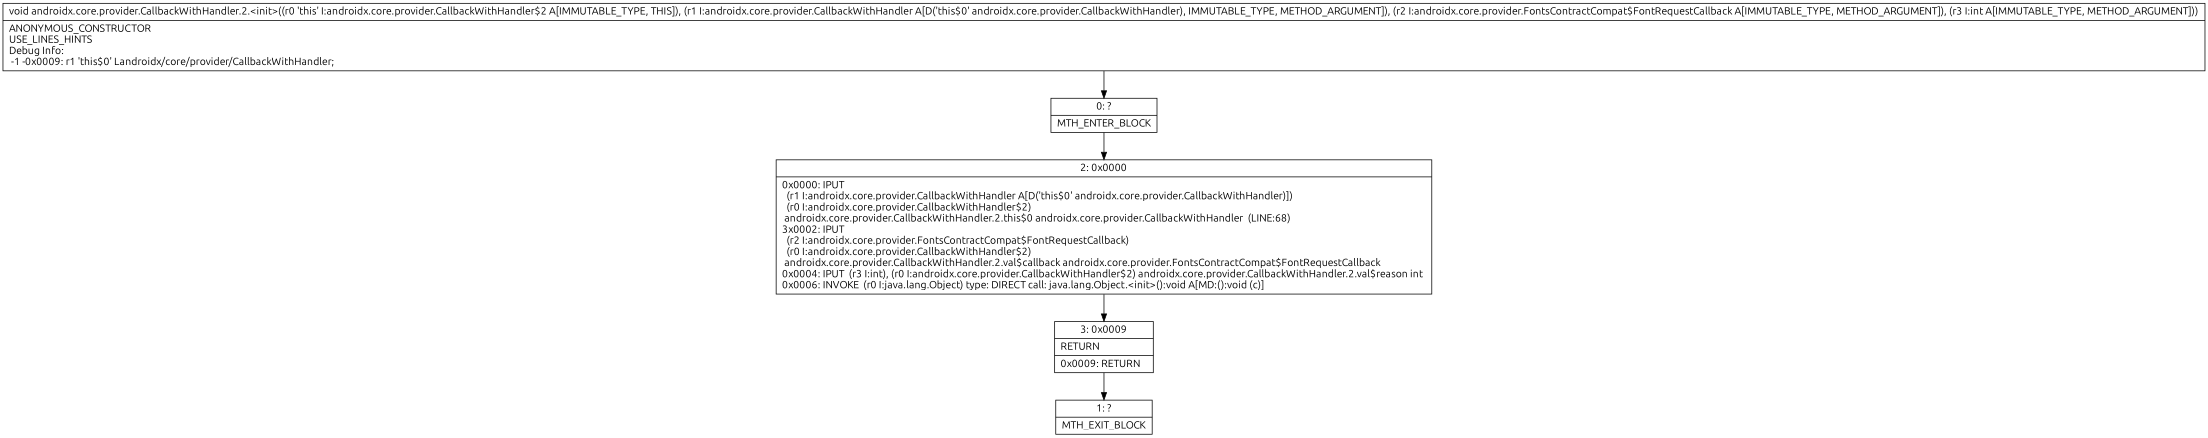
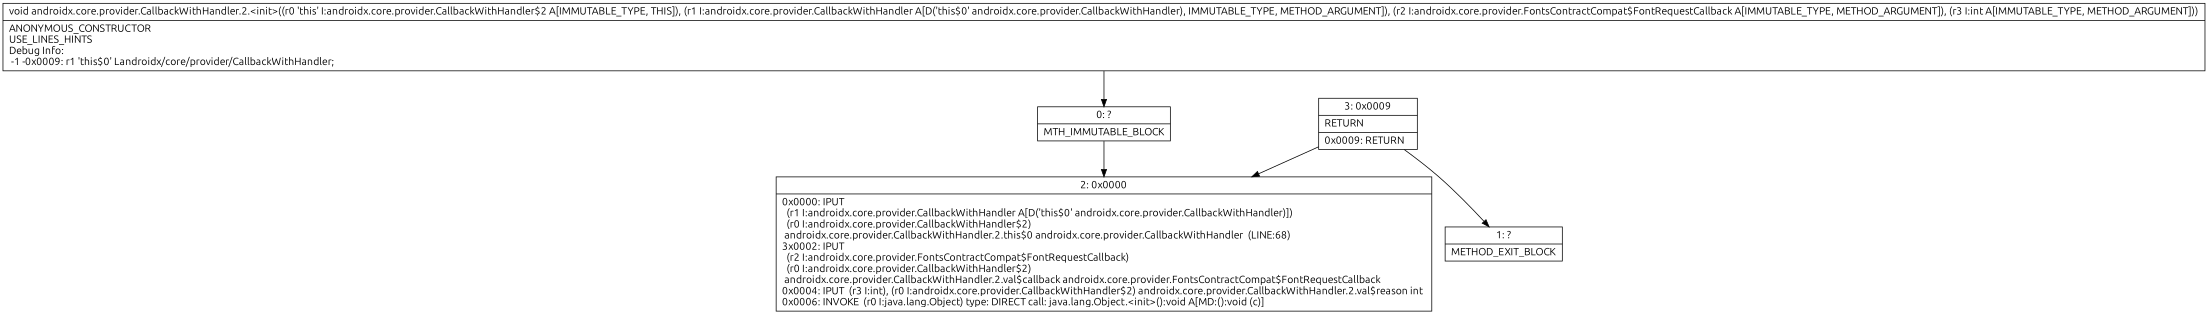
node "0: ?": text "MTH_ENTER_BLOCK" -> "MTH_IMMUTABLE_BLOCK"
edge "2: 0x0000" -> "3: 0x0009": reversed
node "1: ?": text "MTH_EXIT_BLOCK" -> "METHOD_EXIT_BLOCK"
